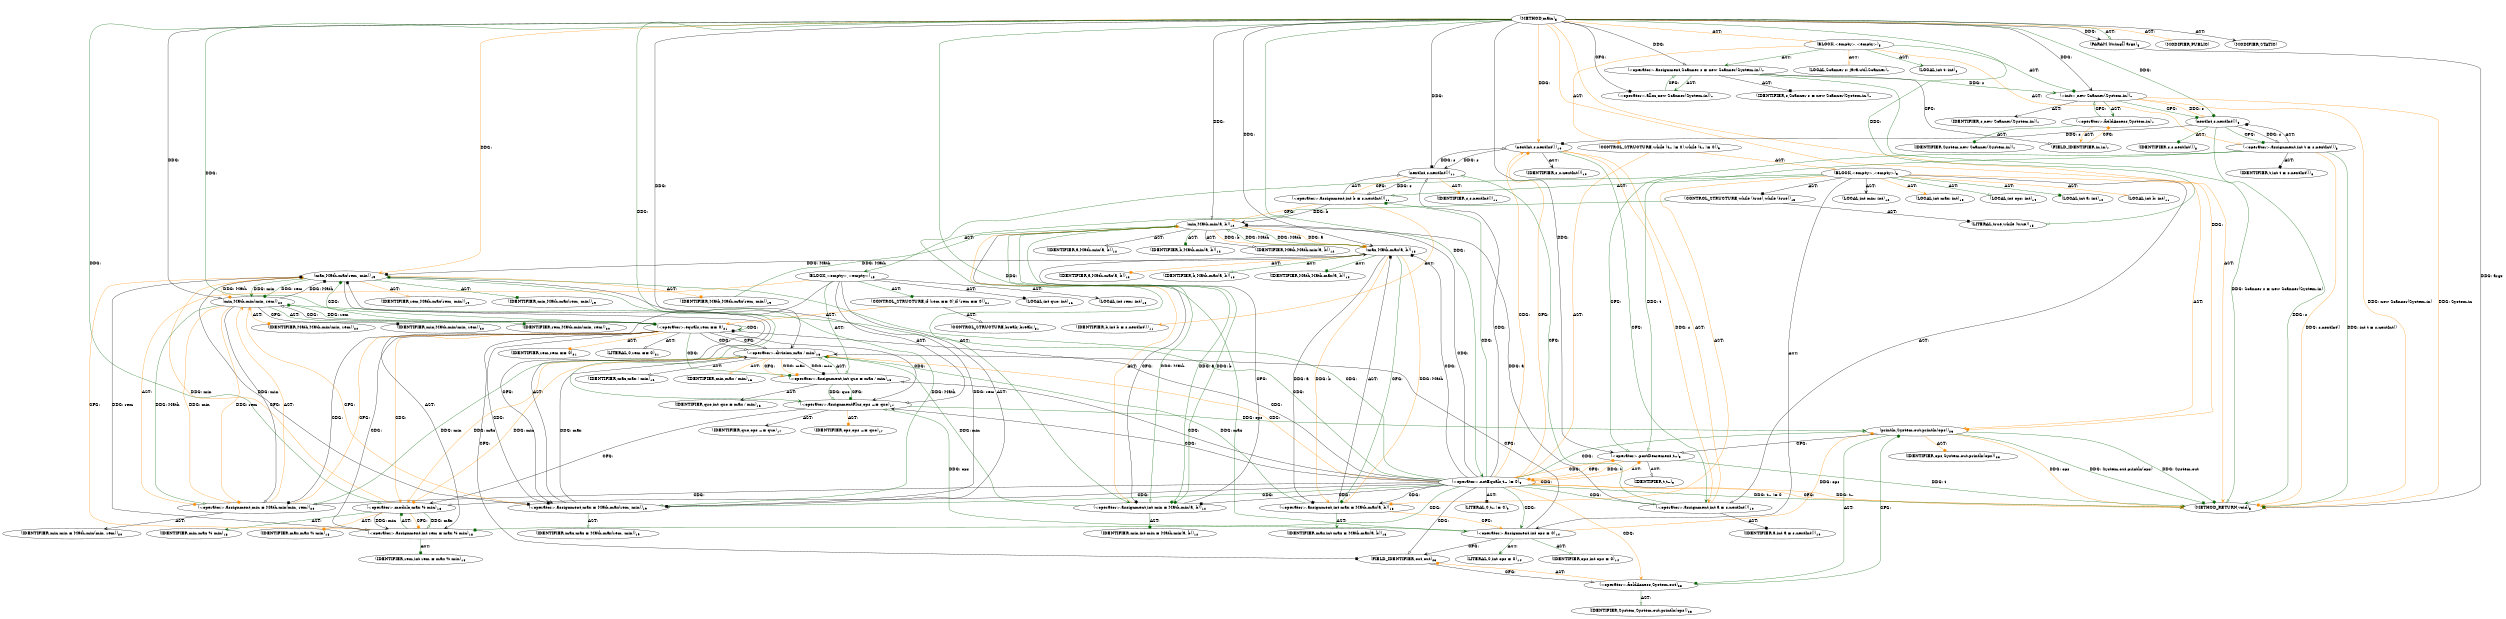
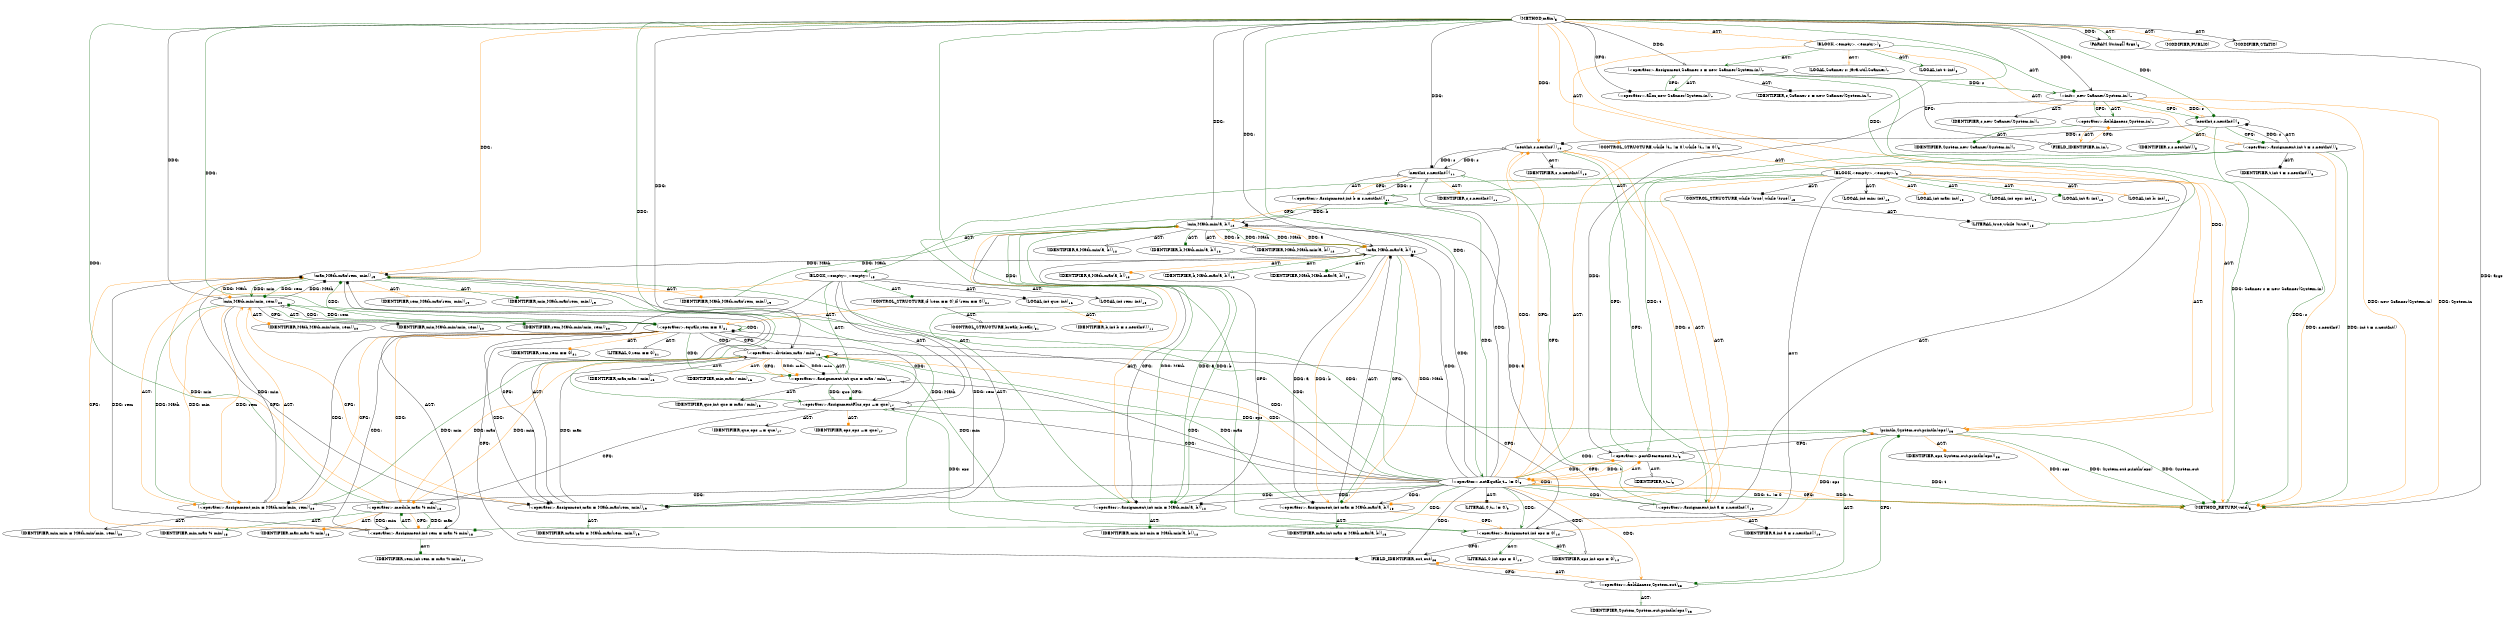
edge "(METHOD,main)" -> "(max,Math.max(rem, min))": arrowhead vee -> onormal
edge "(METHOD,main)" -> "(<operator>.postDecrement,t--)": now "(<init>,new Scanner(System.in))" -> "(<operator>.postDecrement,t--)"
edge "(<operator>.assignment,int b = s.nextInt())" -> "(IDENTIFIER,b,int b = s.nextInt())": now "(LOCAL,int quo: int)" -> "(IDENTIFIER,b,int b = s.nextInt())"
edge "(<operator>.notEquals,t-- != 0)" -> "(<operator>.modulo,max % min)": now "(<operator>.notEquals,t-- != 0)" -> "(IDENTIFIER,ops,int ops = 0)"
